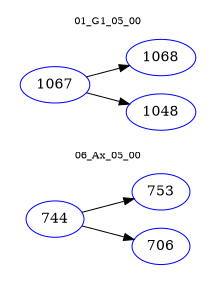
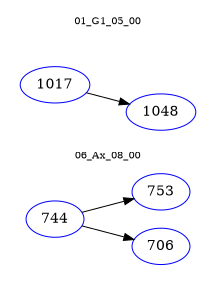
node "1068": removed
node "1067": label "1067" -> "1017"
cluster "06_Ax_05_00": label "06_Ax_05_00" -> "06_Ax_08_00"
